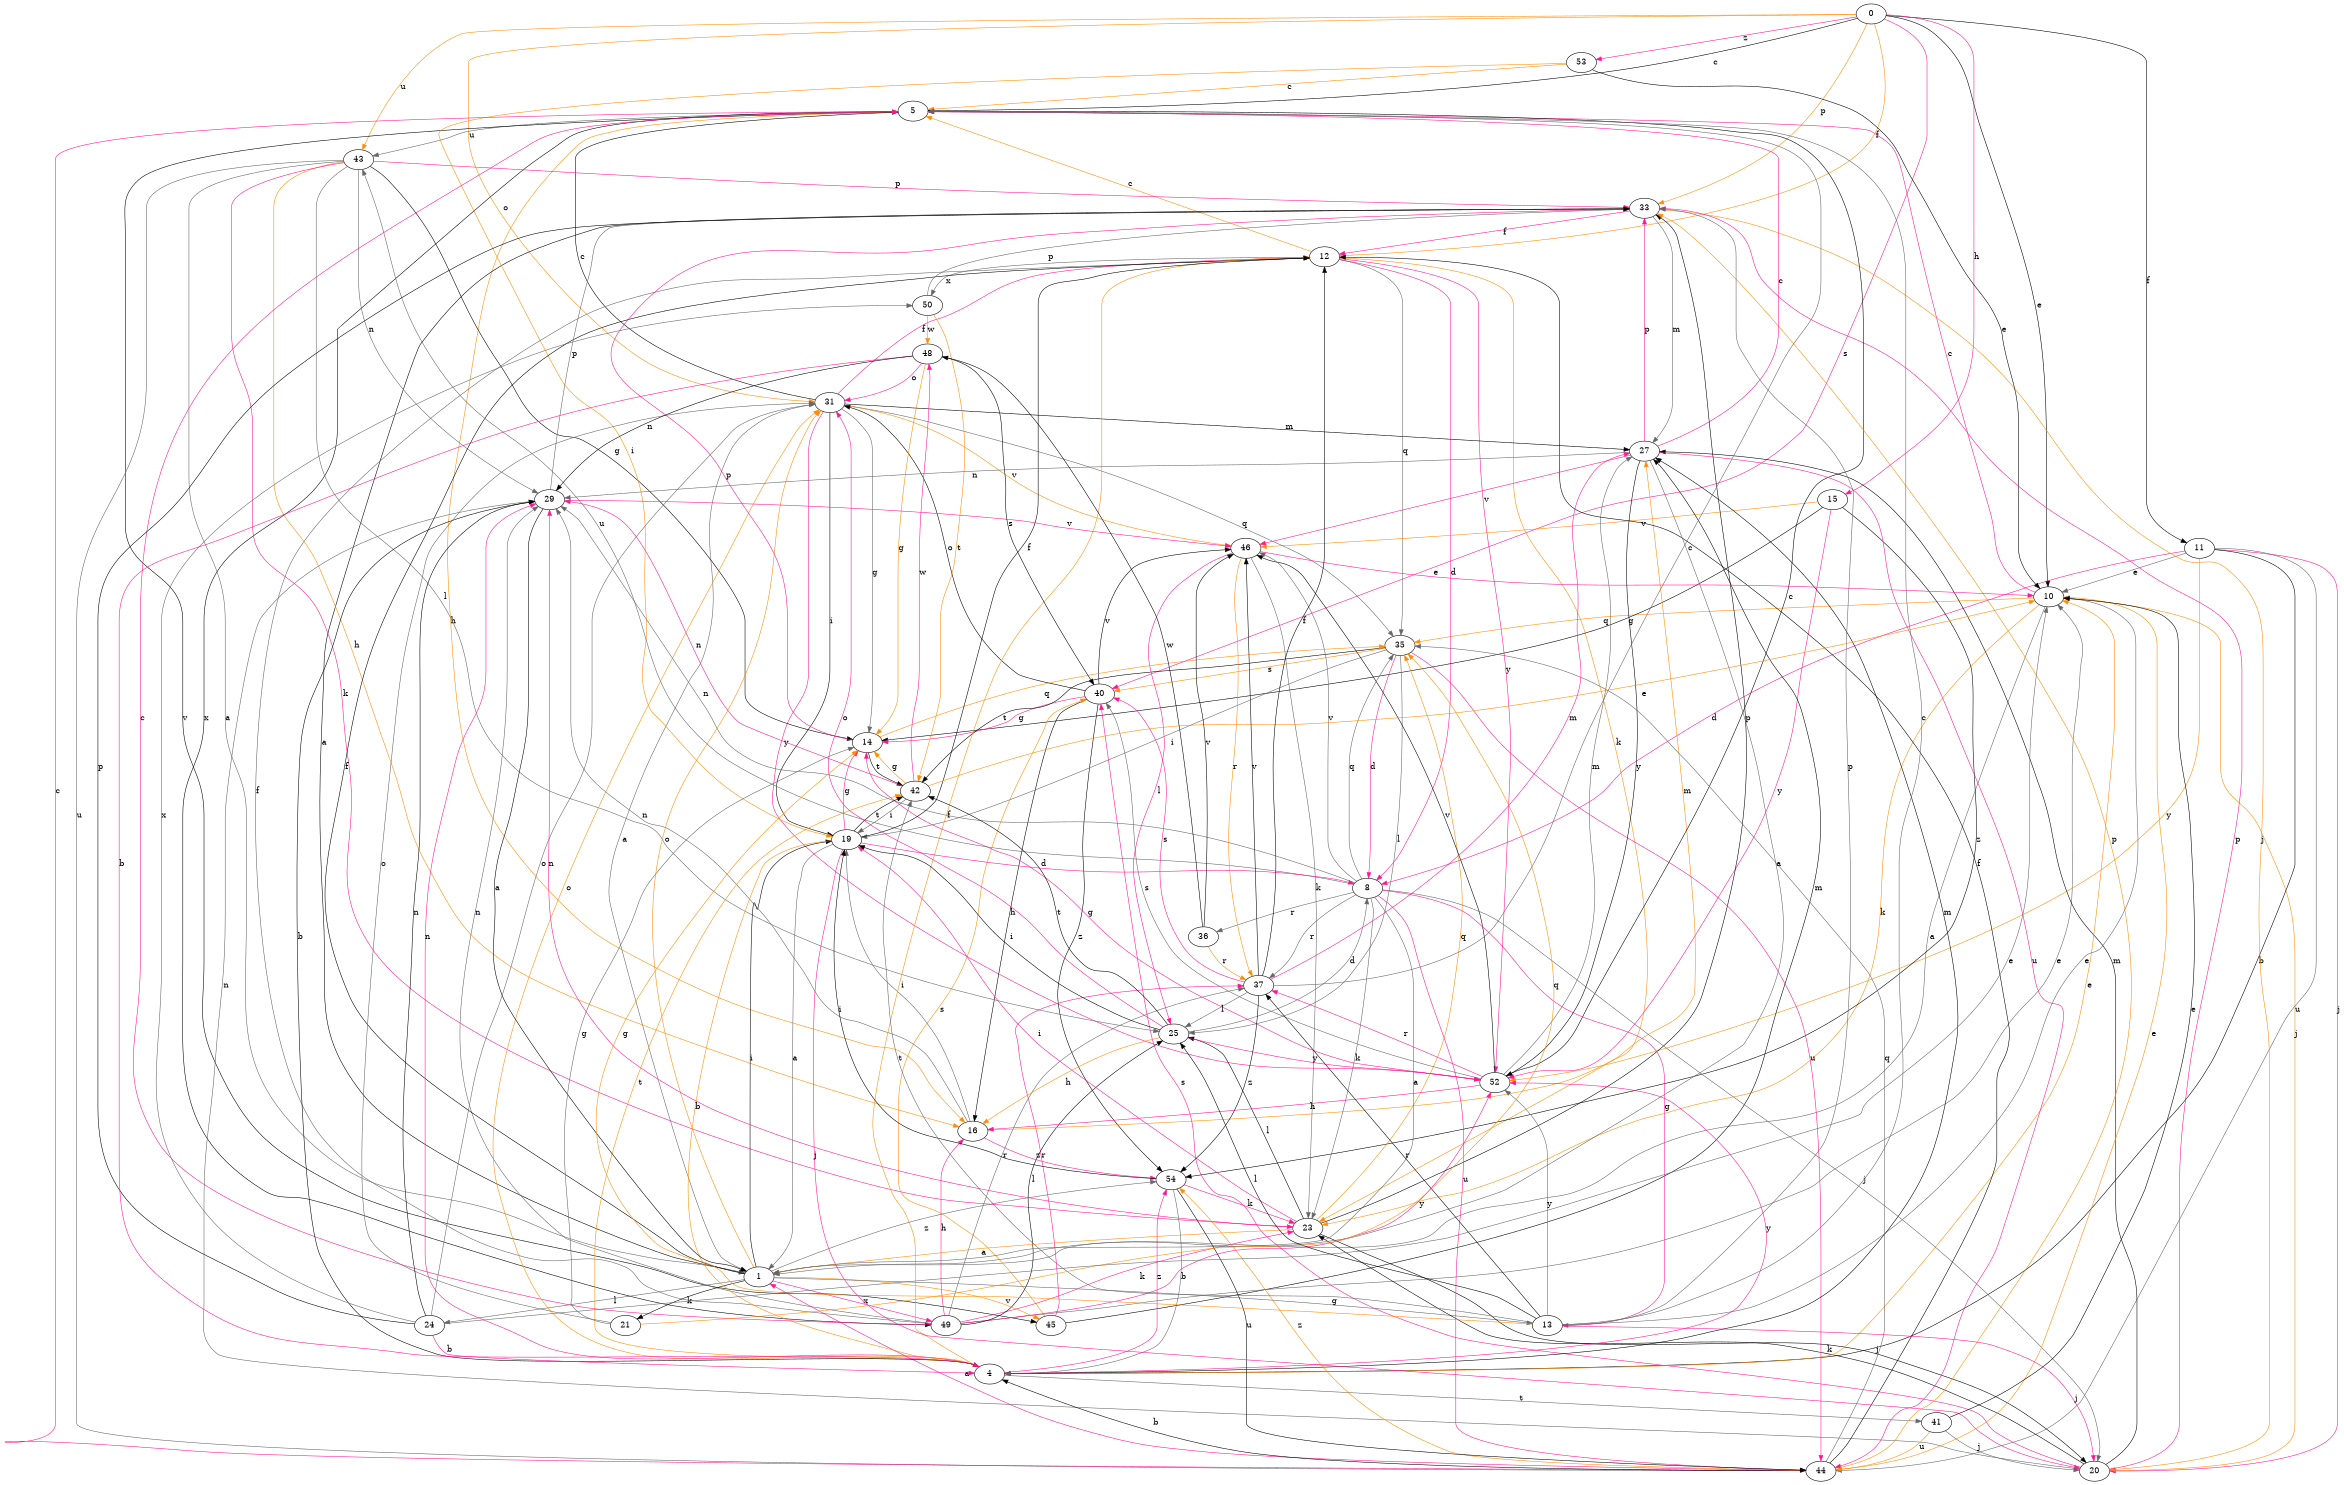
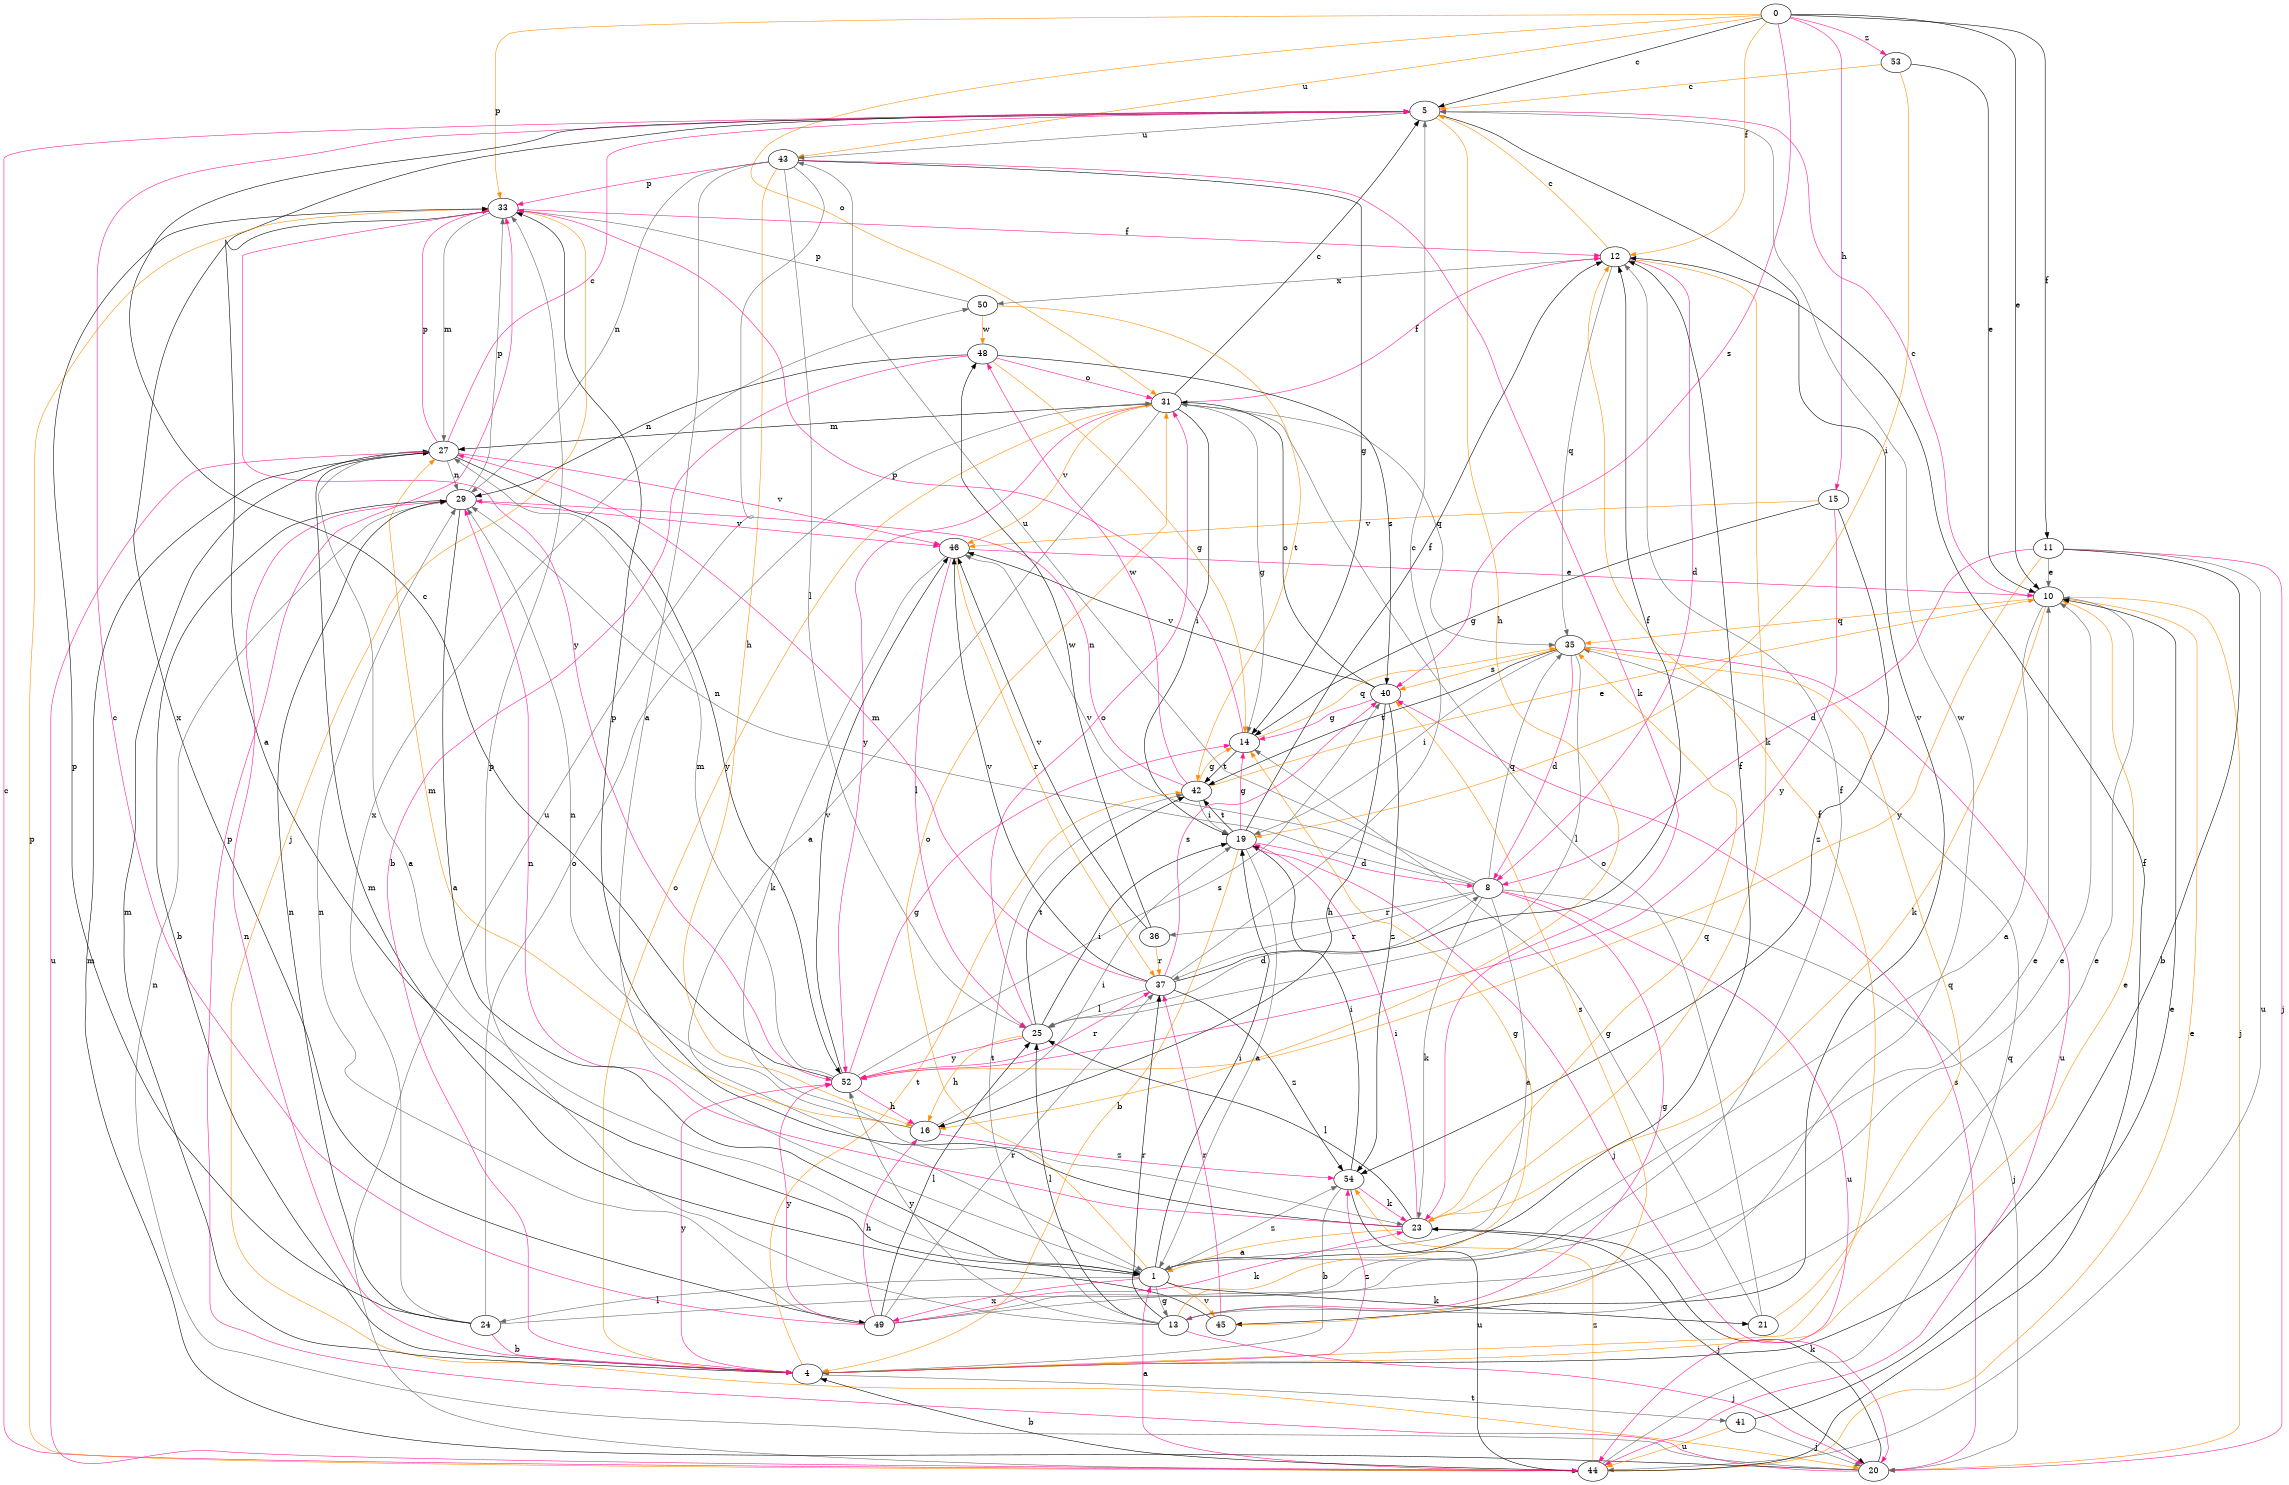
edge "12" -> "52": now "33" -> "52"
edge "13" -> "5": label "c" -> "w"
